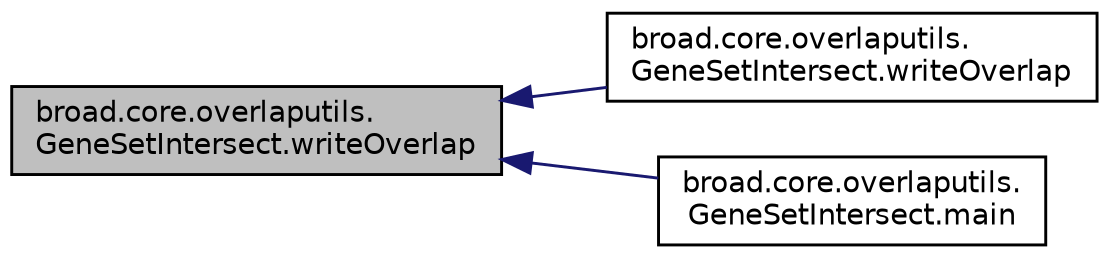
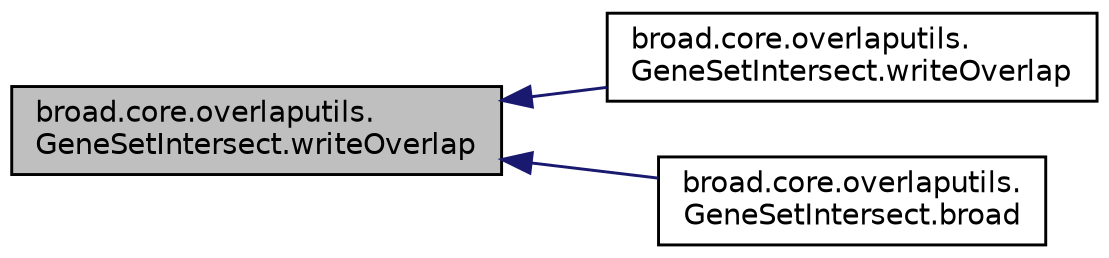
node "broad.core.overlaputils. GeneSetIntersect.main": label "broad.core.overlaputils. GeneSetIntersect.main" -> "broad.core.overlaputils. GeneSetIntersect.broad"
